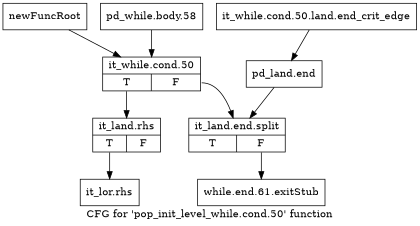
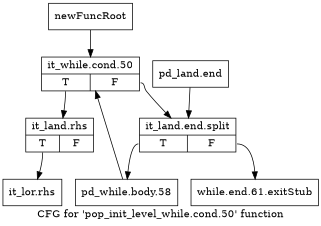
node "it_while.cond.50.land.end_crit_edge": removed
edge "it_land.end.split" -> "pd_while.body.58": added
